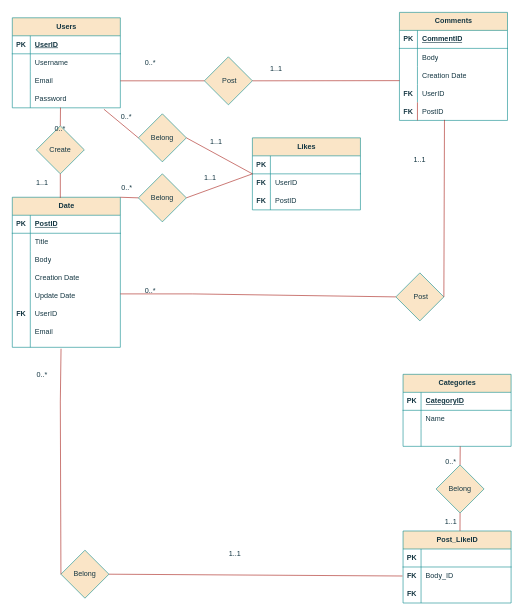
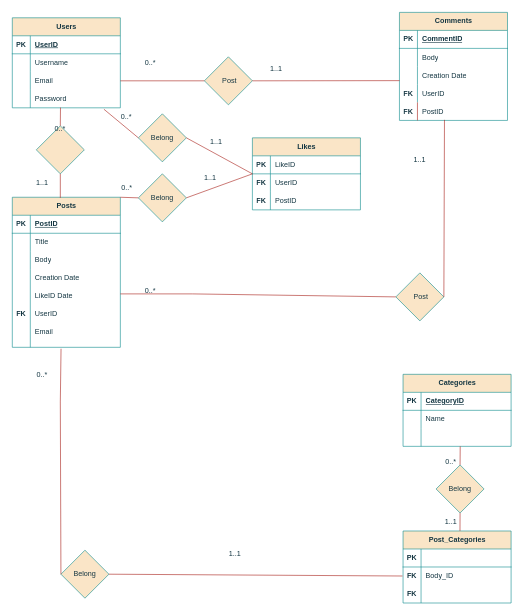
node "Create": removed
node "LikeID": added
node "Date": label "Date" -> "Posts"
node "Update Date": label "Update Date" -> "LikeID Date"
node "Post_LikeID": label "Post_LikeID" -> "Post_Categories"
